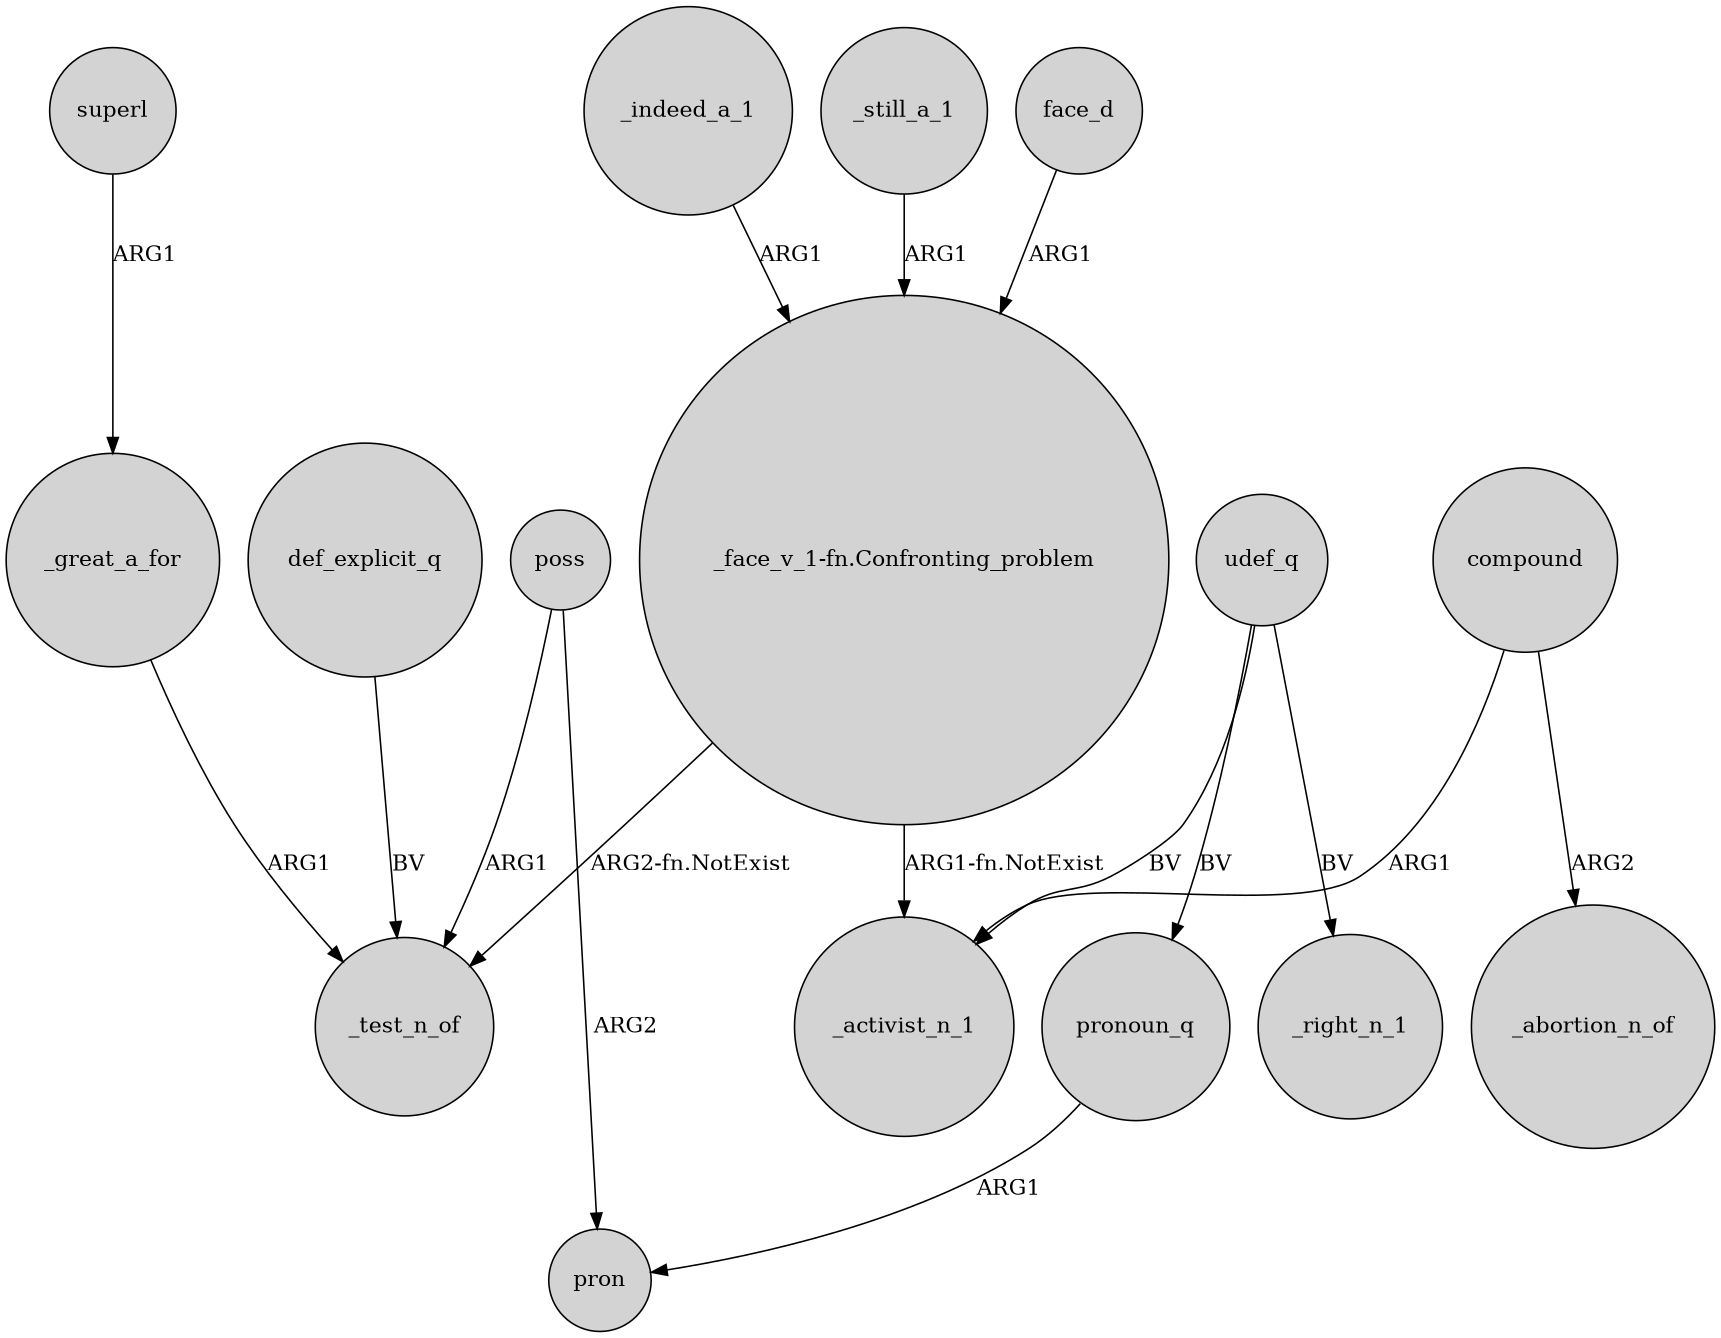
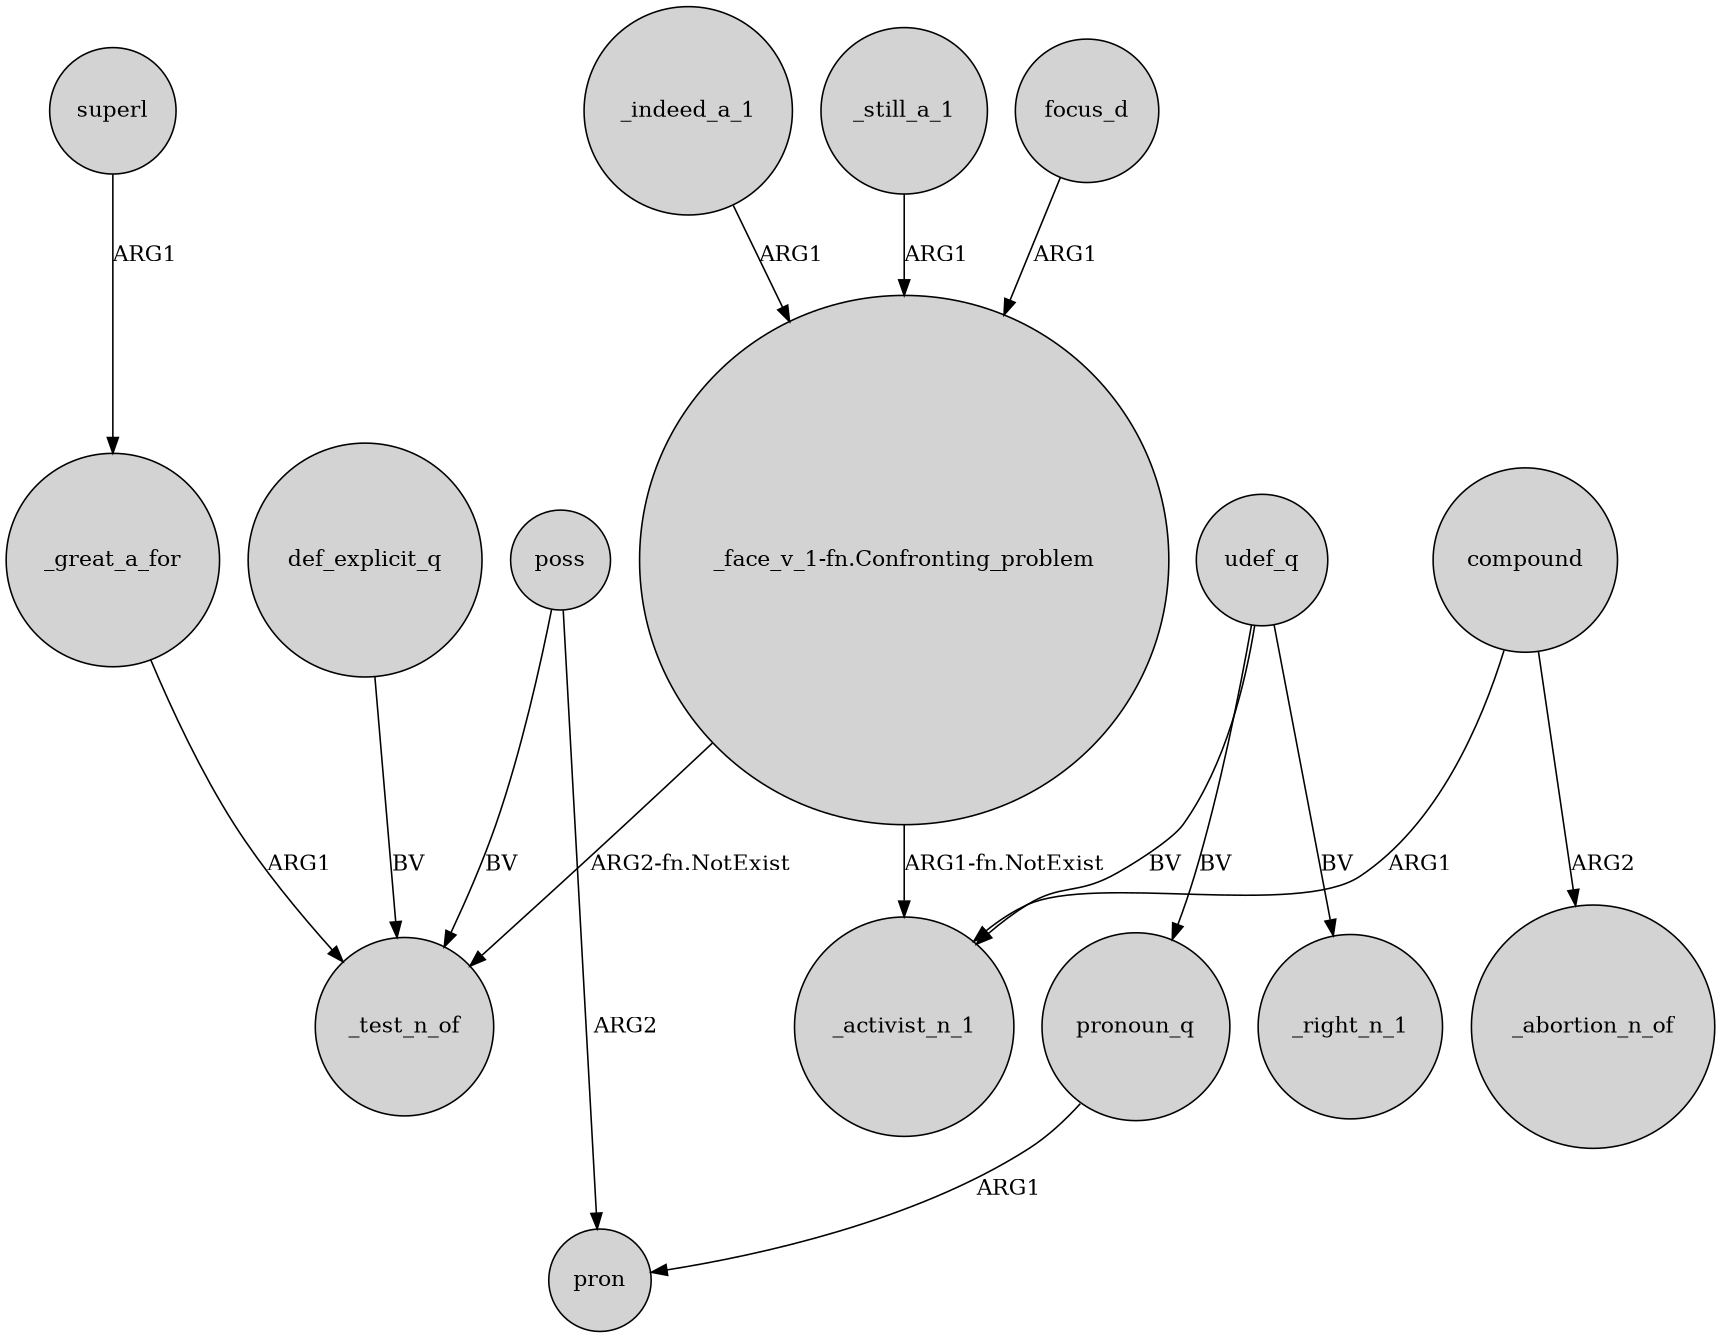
node "face_d": label "face_d" -> "focus_d"
edge "poss" -> "_test_n_of": label "ARG1" -> "BV"
